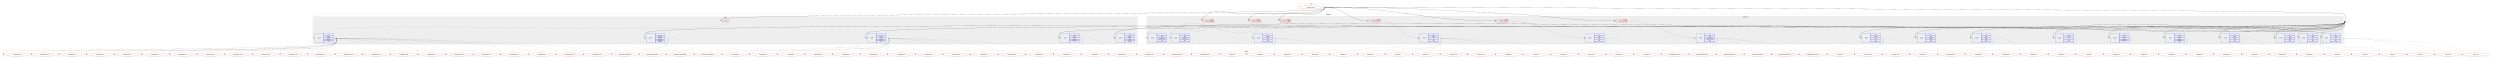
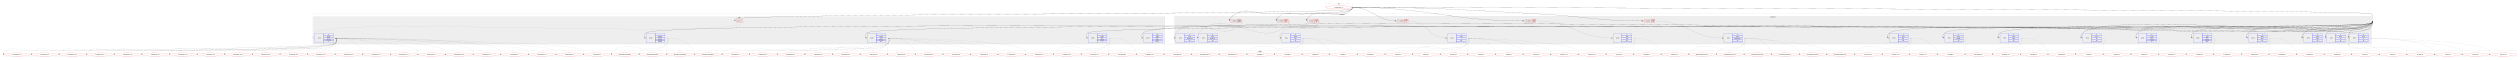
node "sys-devel/libtool-2.4.6-r4": added
